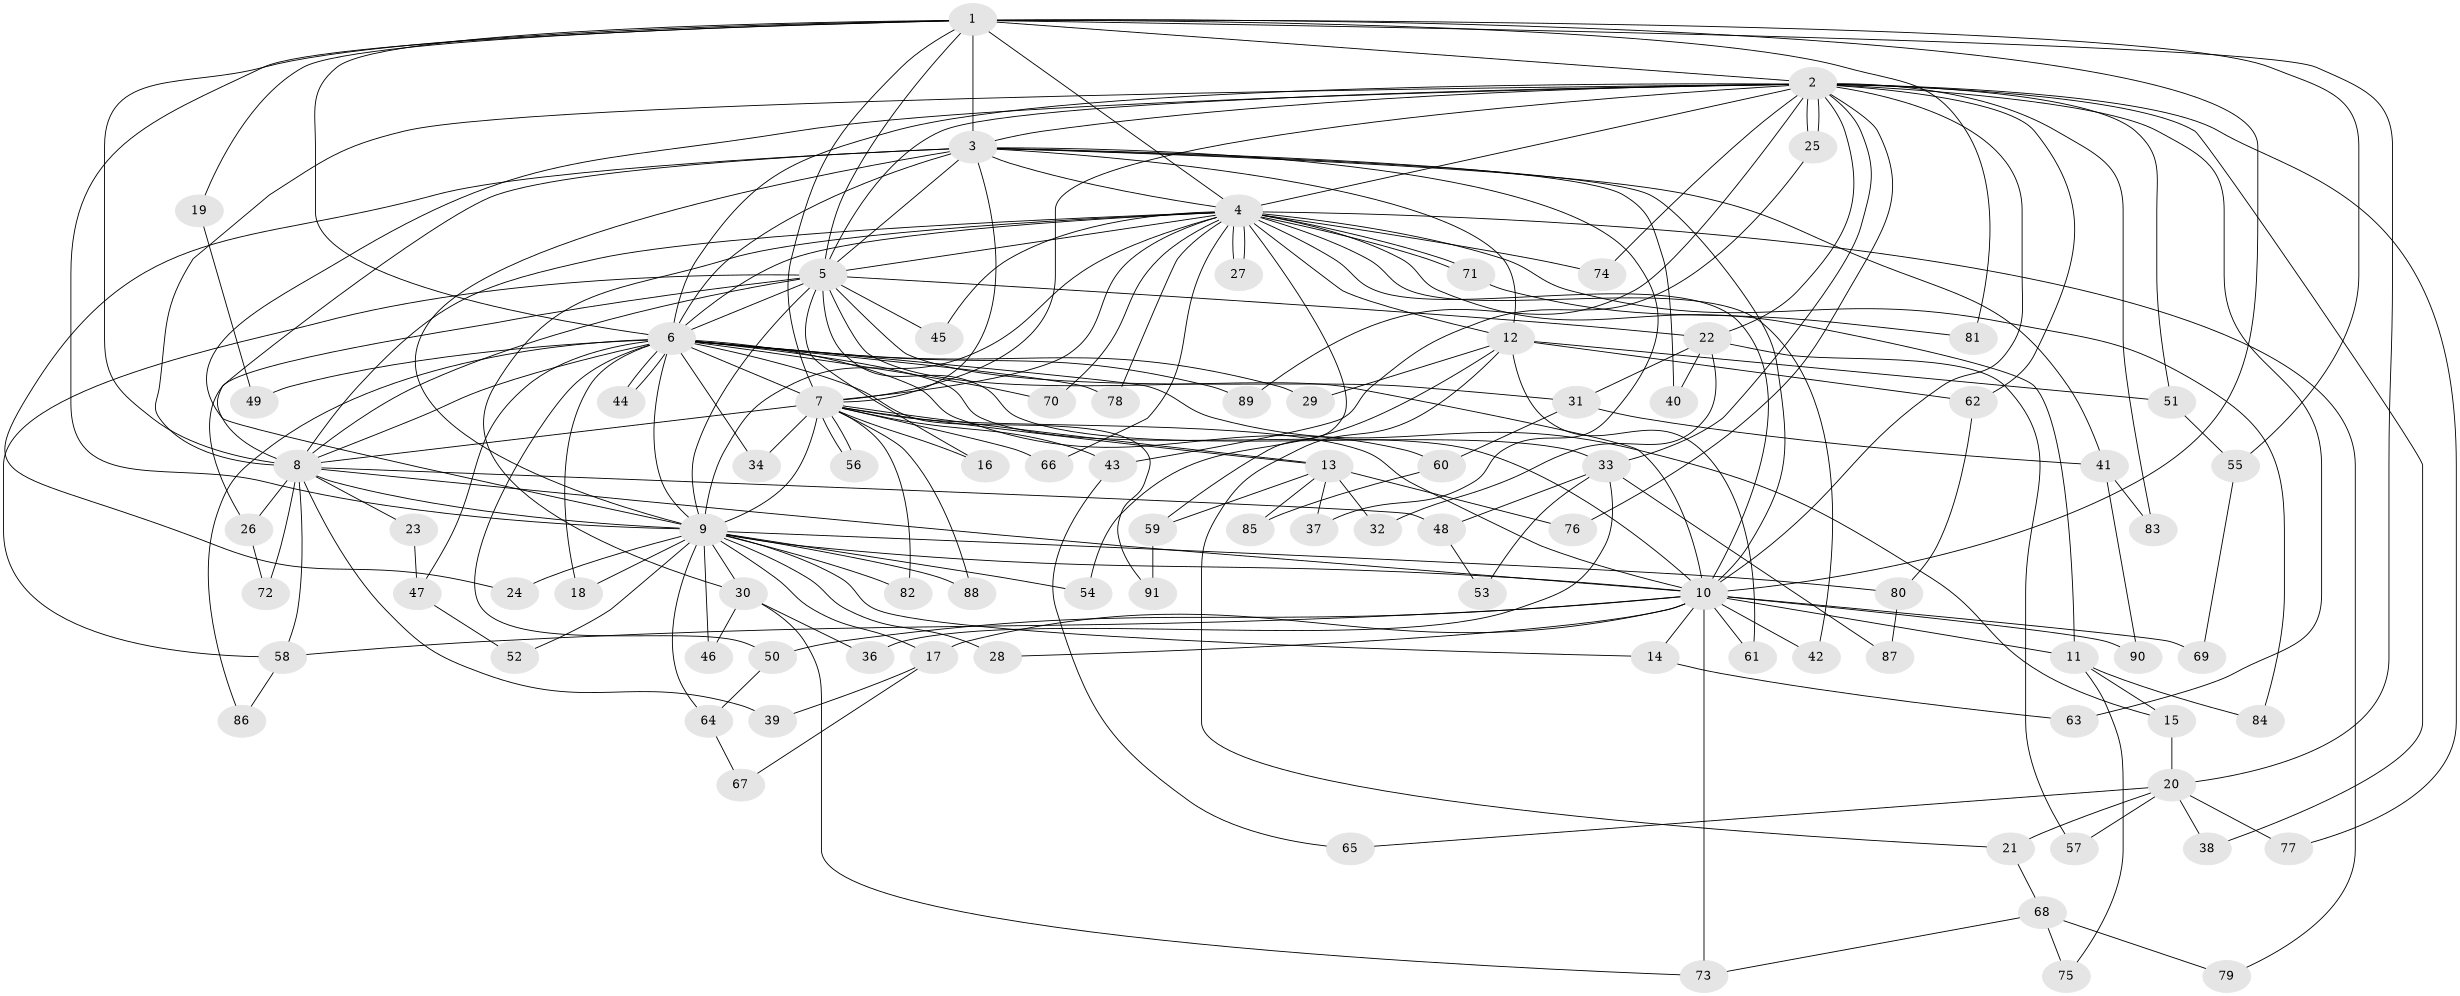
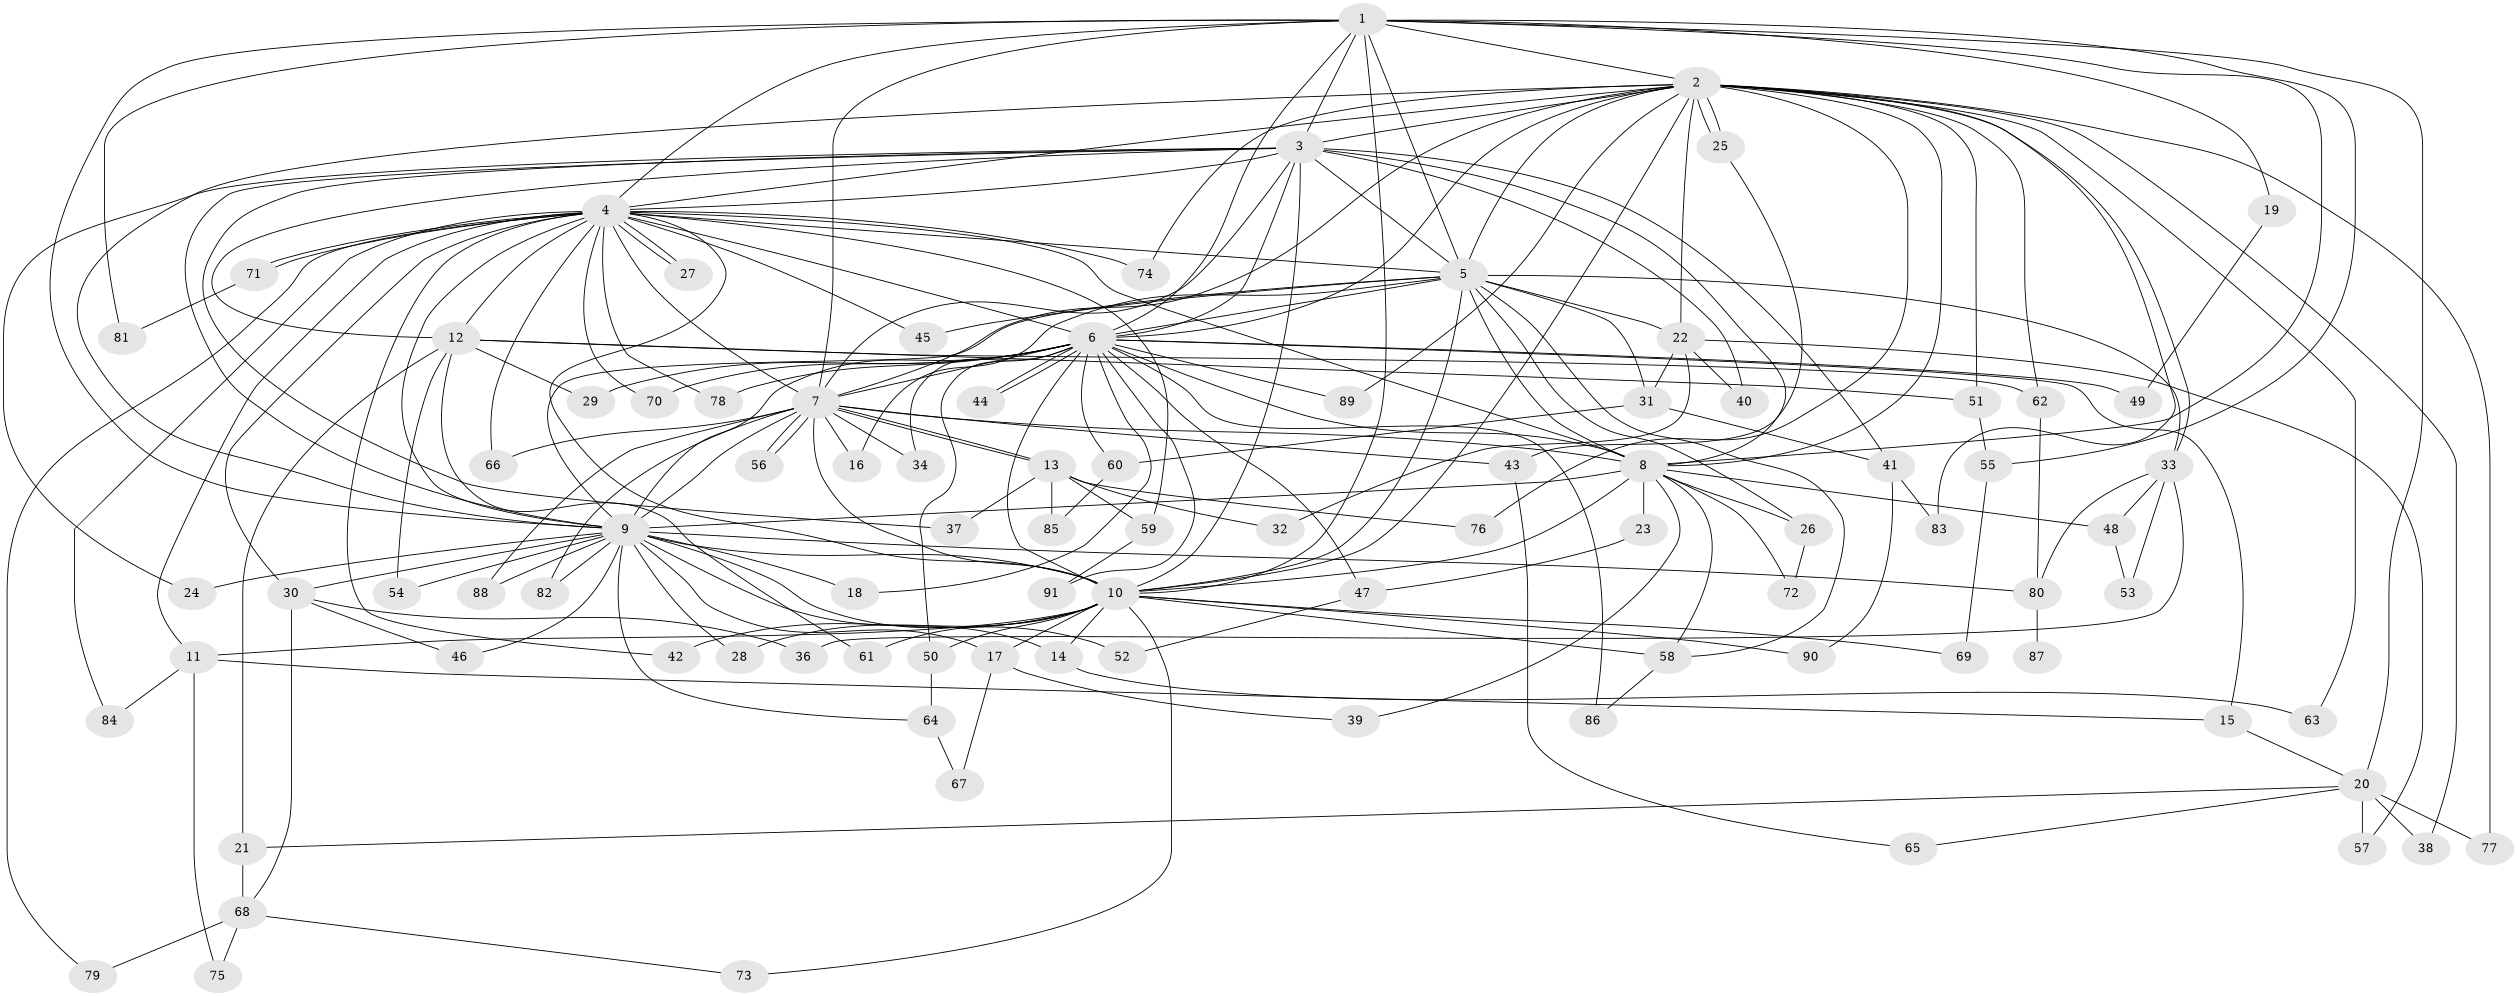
edge "33" -- "87": now "33" -- "80"
edge "30" -- "73": now "30" -- "68"
